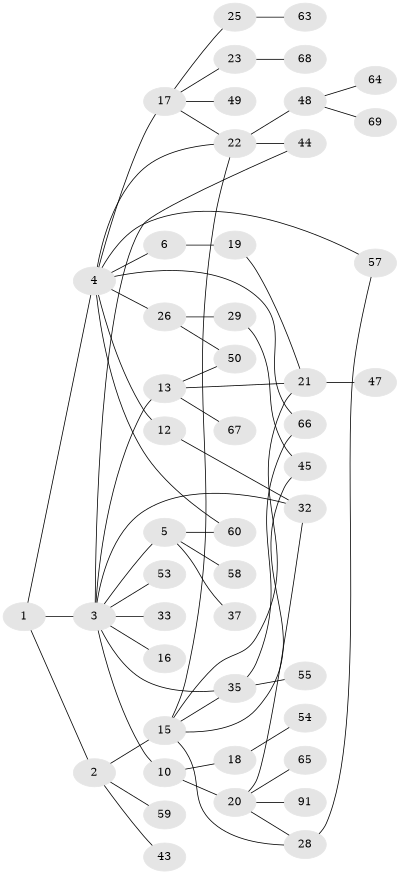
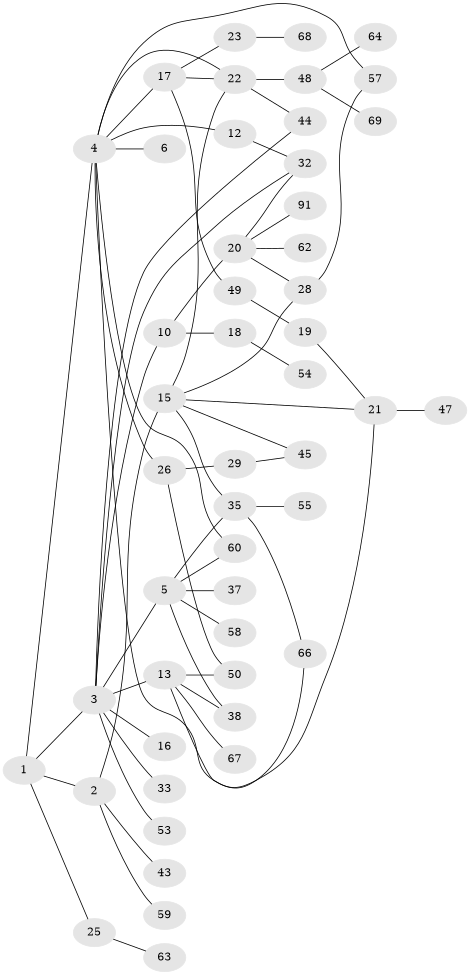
edge "25" -- "17": now "25" -- "1"
edge "6" -- "19": now "49" -- "19"
edge "3" -- "35": now "5" -- "35"
node "38": added
node "65": label "65" -> "62"
